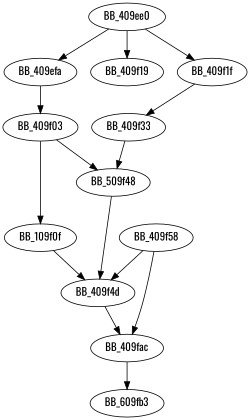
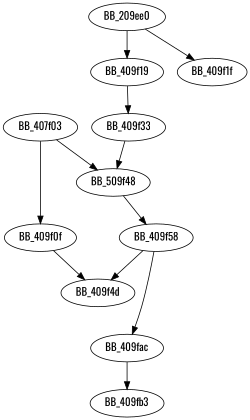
node "BB_409ee0": label "BB_409ee0" -> "BB_209ee0"
node "BB_409efa": removed
edge "BB_409f1f" -> "BB_409f33": now "BB_409f19" -> "BB_409f33"
node "BB_409f03": label "BB_409f03" -> "BB_407f03"
edge "BB_509f48" -> "BB_409f4d": now "BB_509f48" -> "BB_409f58"
node "BB_109f0f": label "BB_109f0f" -> "BB_409f0f"
edge "BB_409f4d" -> "BB_409fac": removed
node "BB_609fb3": label "BB_609fb3" -> "BB_409fb3"
